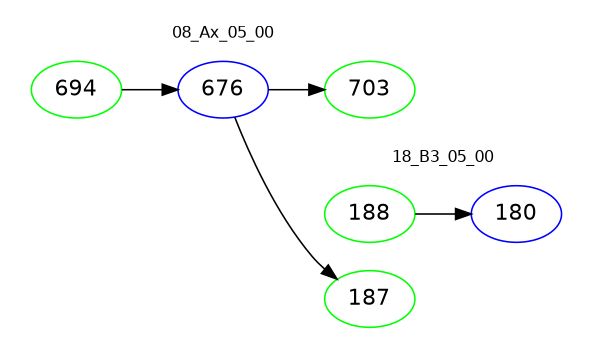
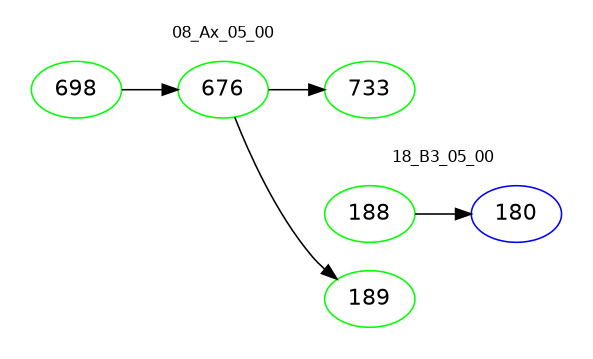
node "694": label "694" -> "698"
node "676": color blue -> green
node "703": label "703" -> "733"
node "187": label "187" -> "189"
